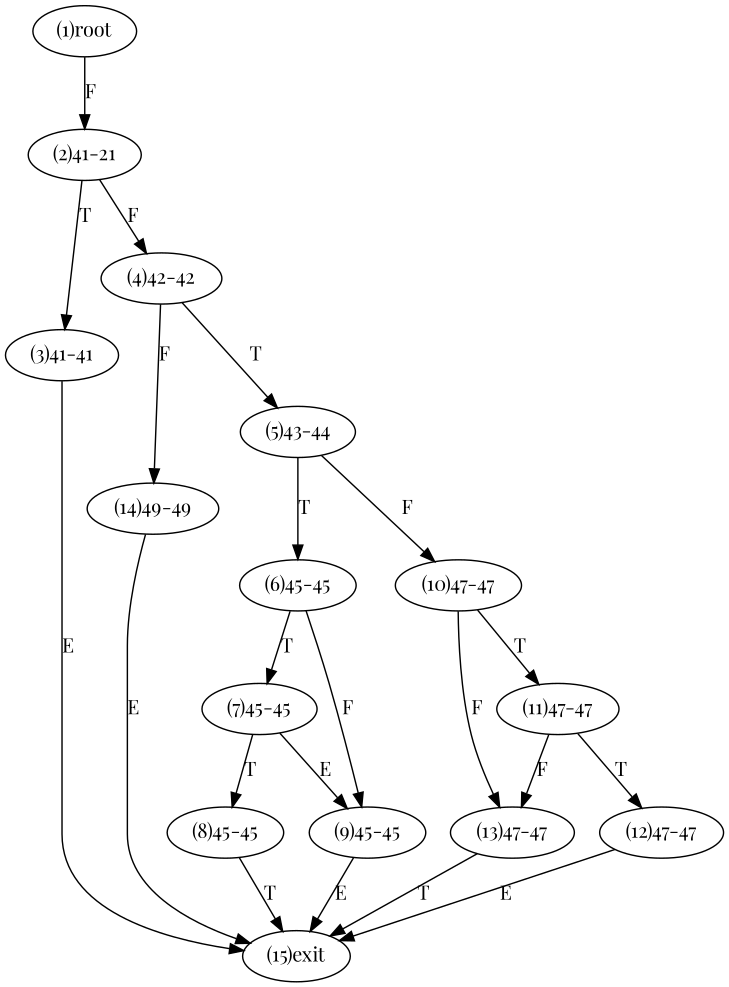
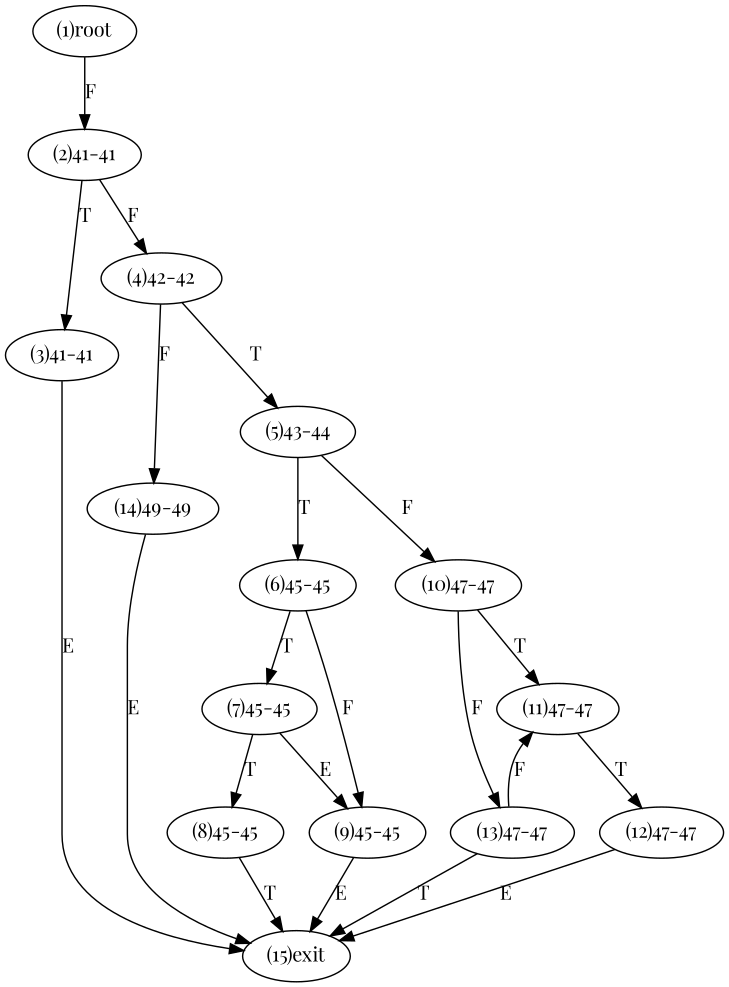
node "(2)41-21": label "(2)41-21" -> "(2)41-41"
edge "(11)47-47" -> "(13)47-47": reversed
